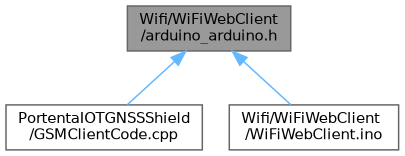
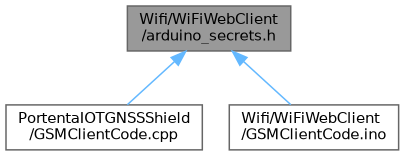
node "Wifi/WiFiWebClient /arduino_arduino.h": label "Wifi/WiFiWebClient /arduino_arduino.h" -> "Wifi/WiFiWebClient /arduino_secrets.h"
node "Wifi/WiFiWebClient /WiFiWebClient.ino": label "Wifi/WiFiWebClient /WiFiWebClient.ino" -> "Wifi/WiFiWebClient /GSMClientCode.ino"
